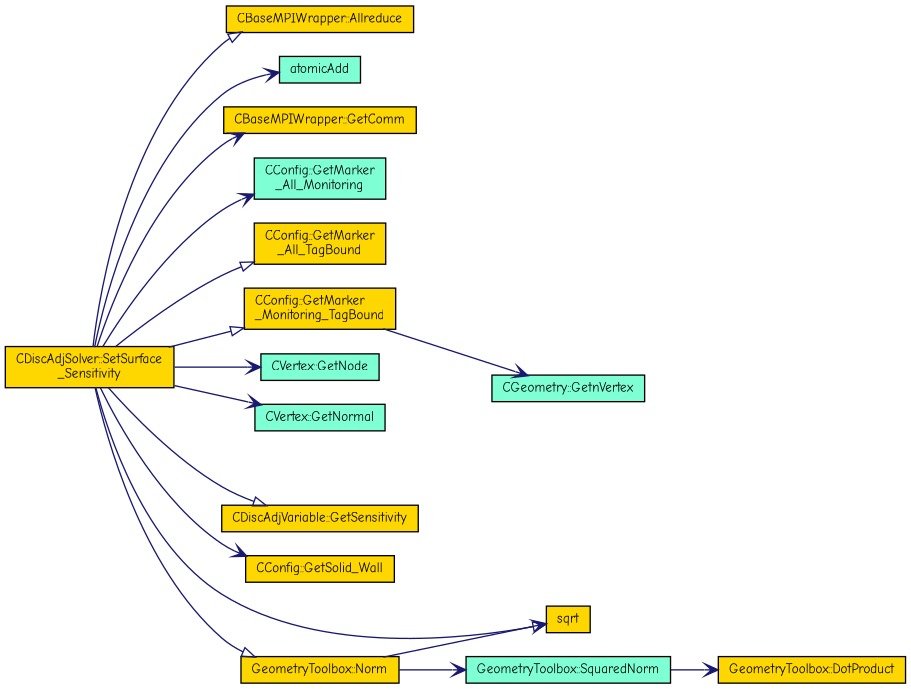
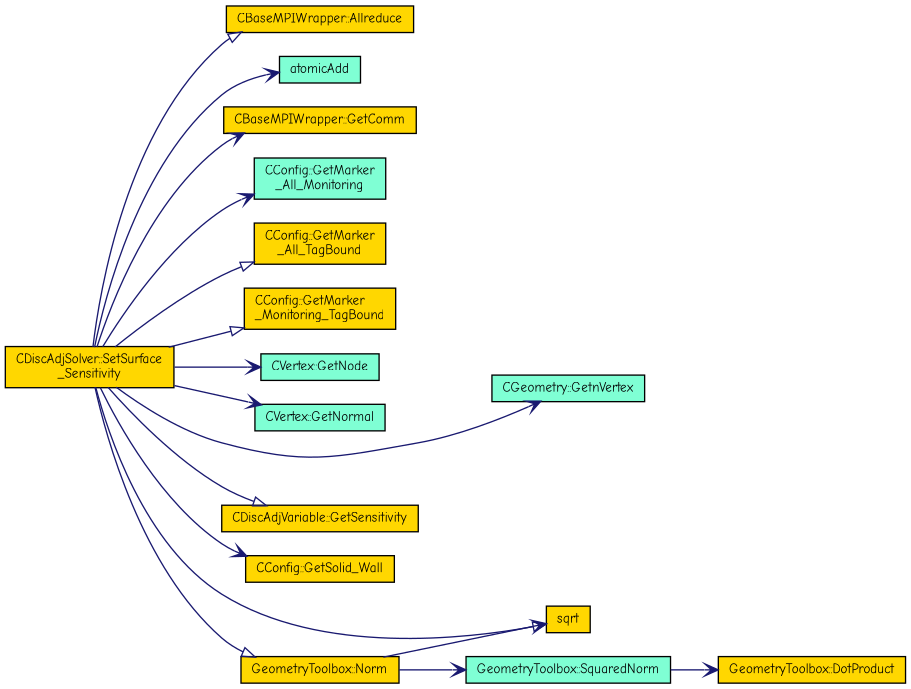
edge "CConfig::GetMarker _Monitoring_TagBound" -> "CGeometry::GetnVertex": now "CDiscAdjSolver::SetSurface _Sensitivity" -> "CGeometry::GetnVertex"
